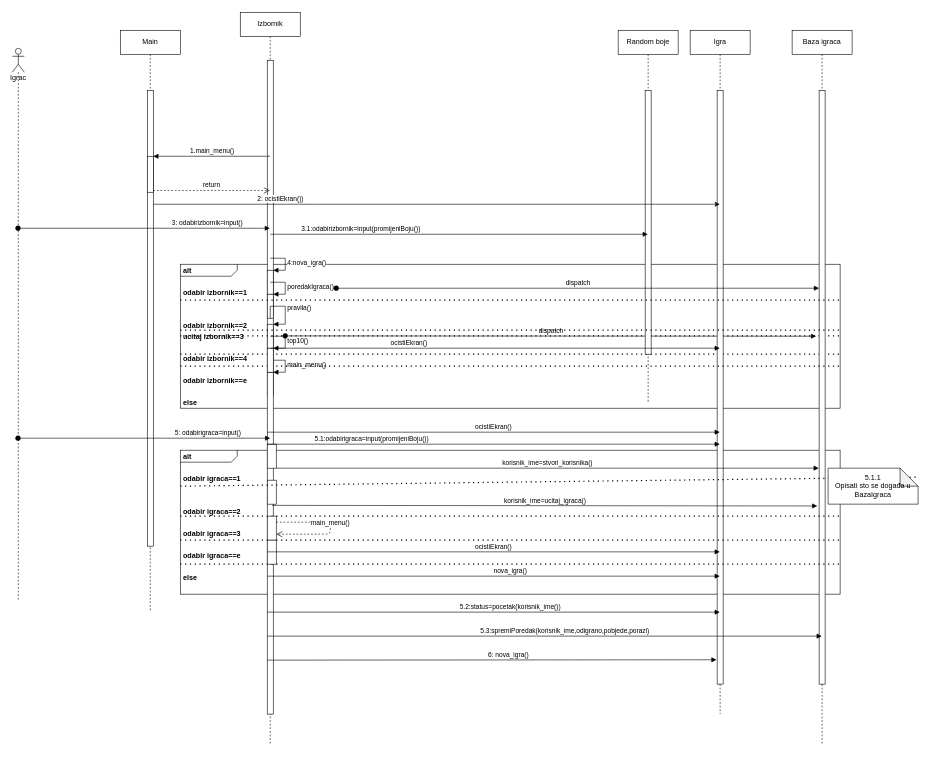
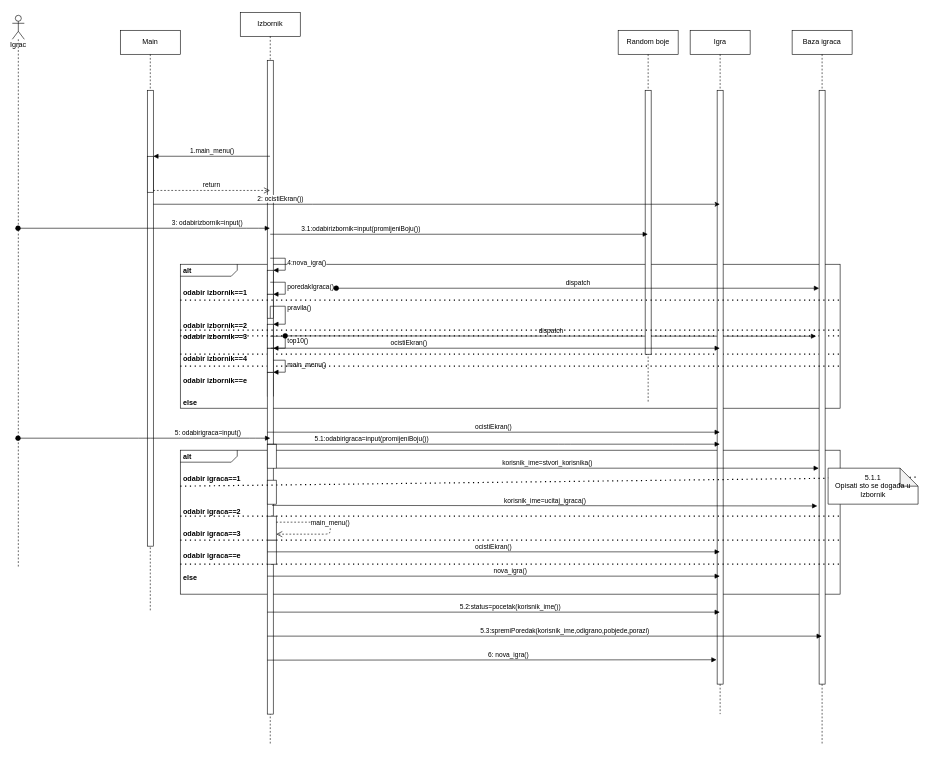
node "alt odabir izbornik==1 odabir izbornik==2 ucitaj izbornik==3 odabir izbornik==4 odabir izbornik==e else": label "alt odabir izbornik==1 odabir izbornik==2 ucitaj izbornik==3 odabir izbornik==4 odabir izbornik==e else" -> "alt odabir izbornik==1 odabir izbornik==2 odabir izbornik==3 odabir izbornik==4 odabir izbornik==e else"
node "Igrac": moved (18, 324) -> (18, 291)
node "5.1.1 Opisati sto se događa u BazaIgraca": label "5.1.1 Opisati sto se događa u BazaIgraca" -> "5.1.1 Opisati sto se događa u Izbornik"
